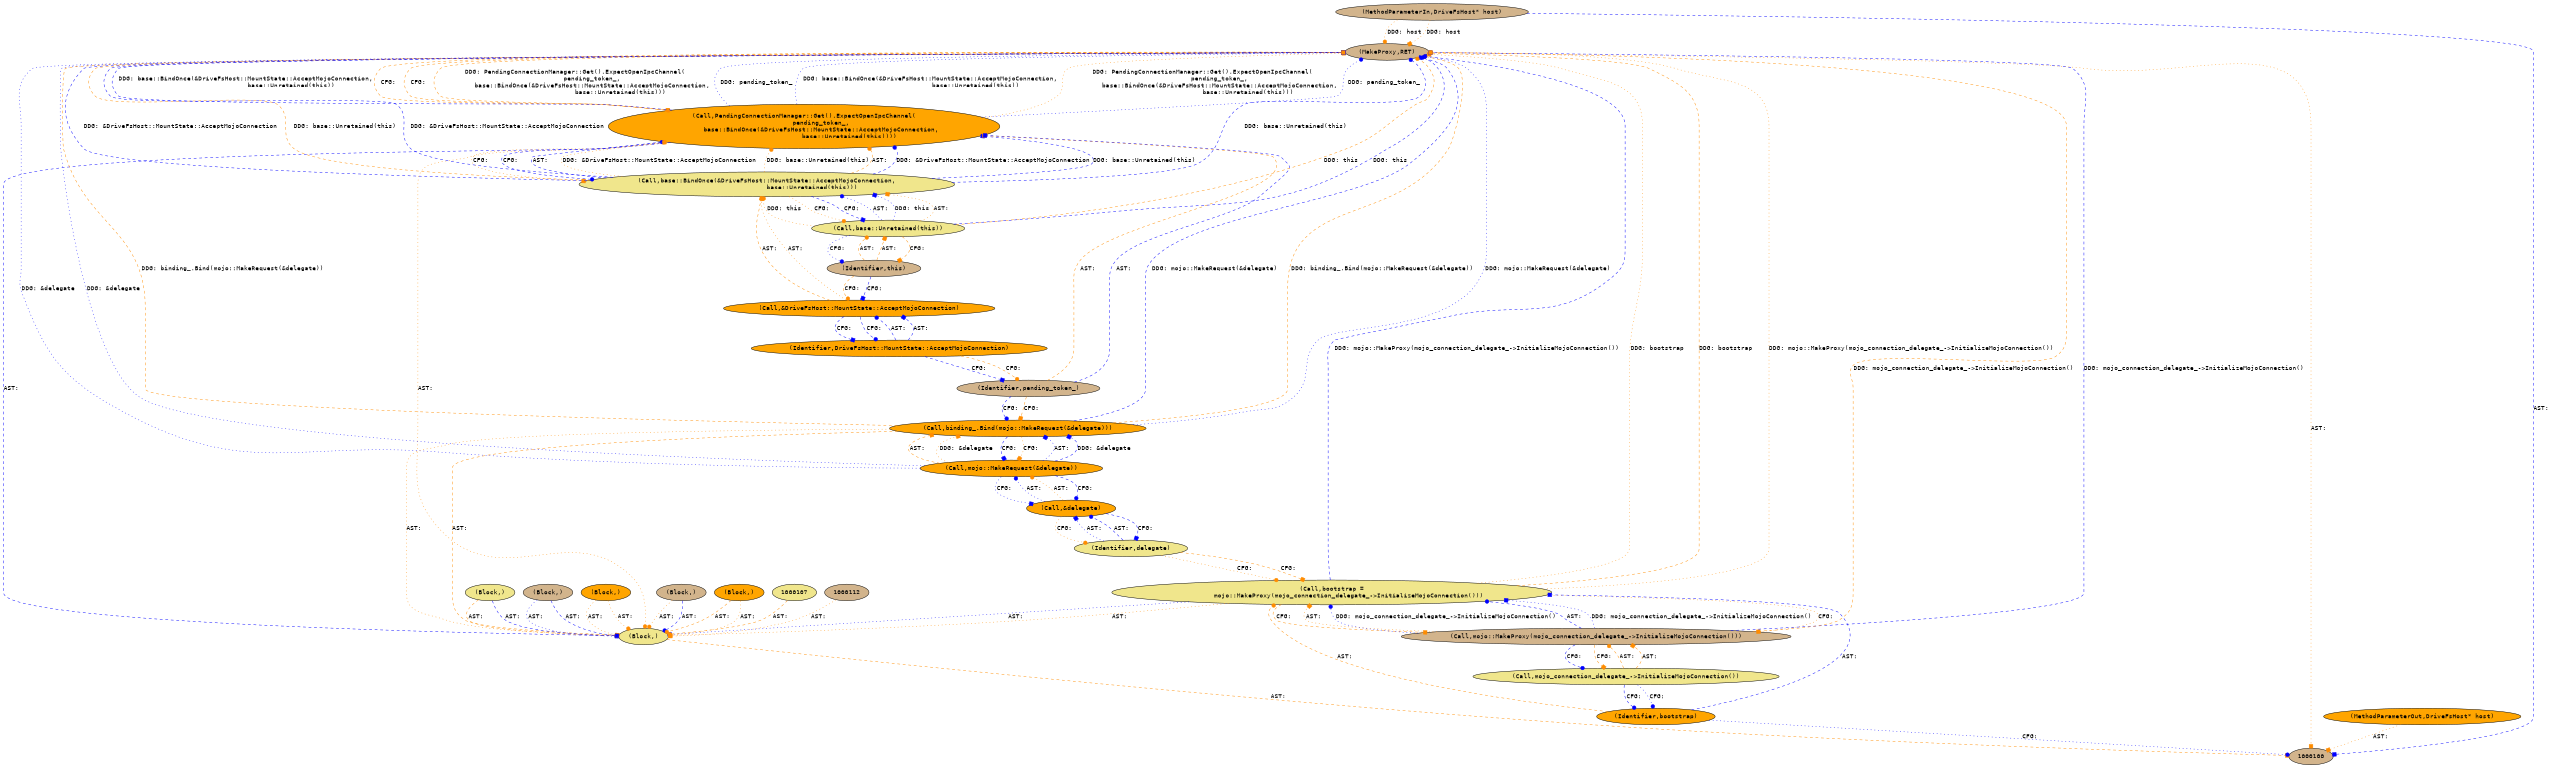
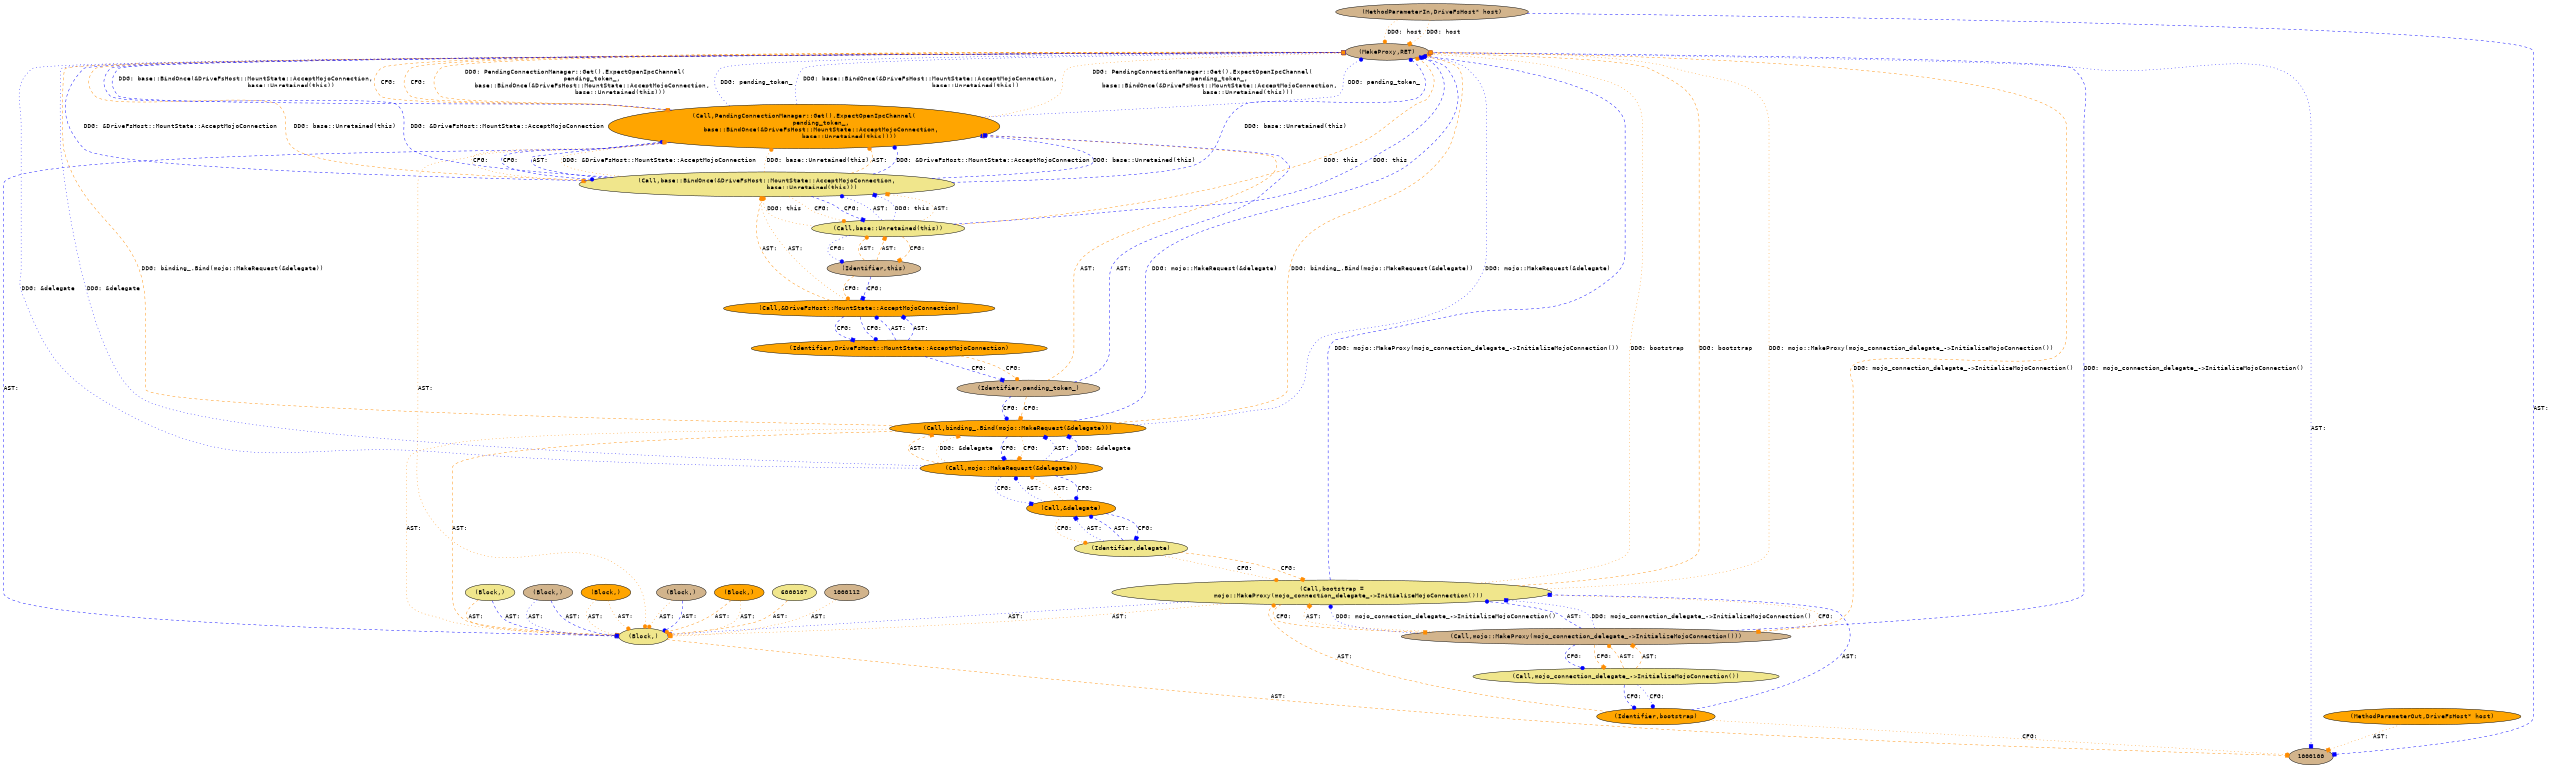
edge "(MakeProxy,RET)" -> "1000100": color darkorange -> blue
node "1000107": label "1000107" -> "6000107"
edge "(Identifier,bootstrap)" -> "1000100": color blue -> darkorange
